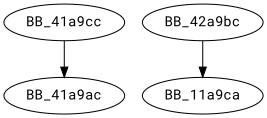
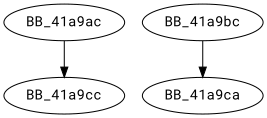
node "BB_42a9bc": label "BB_42a9bc" -> "BB_41a9bc"
edge "BB_41a9cc" -> "BB_41a9ac": reversed
node "BB_11a9ca": label "BB_11a9ca" -> "BB_41a9ca"
